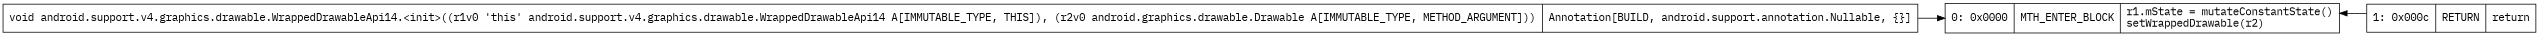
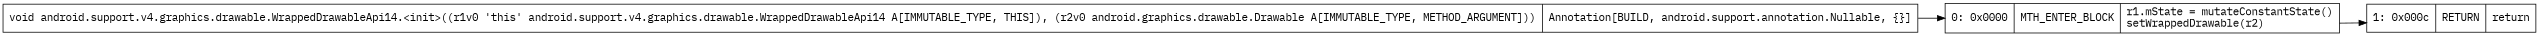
edge "1: 0x000c" -> "0: 0x0000": reversed
